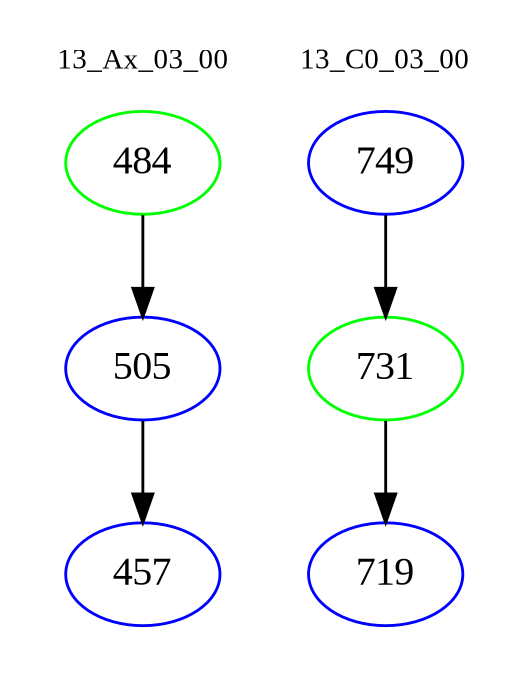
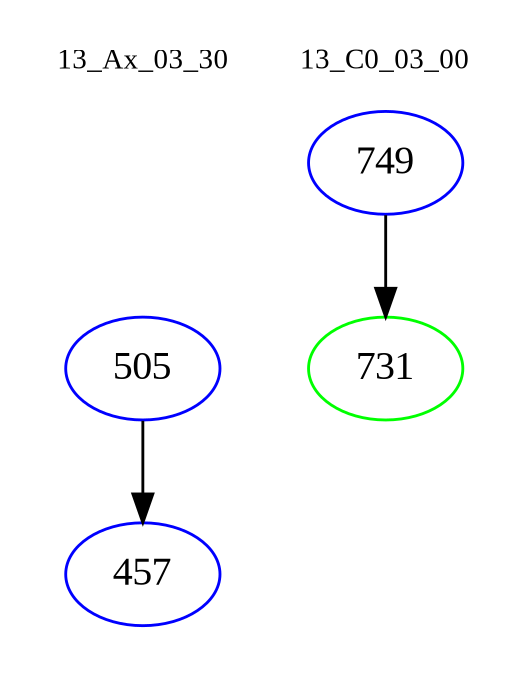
cluster "13_Ax_03_00": label "13_Ax_03_00" -> "13_Ax_03_30"
node "484": removed
node "719": removed
